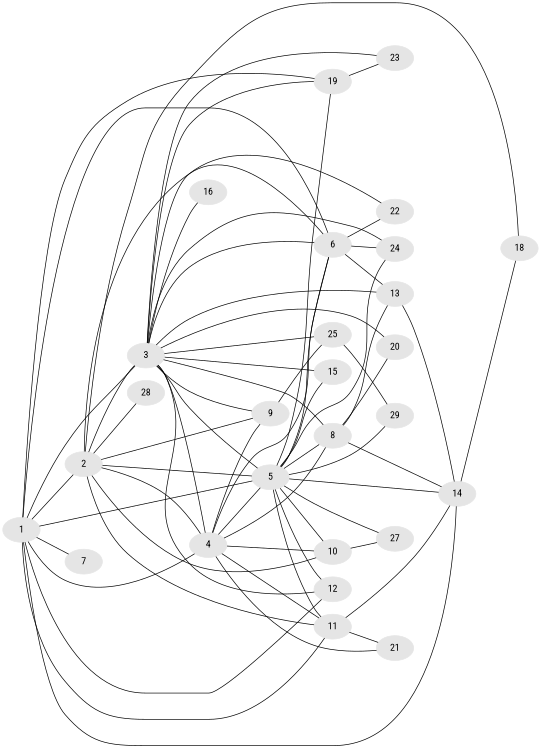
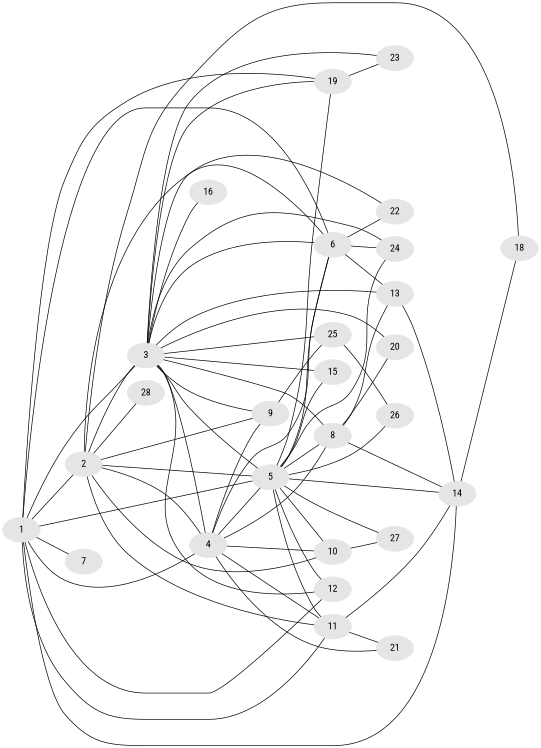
node "29": label "29" -> "26"
